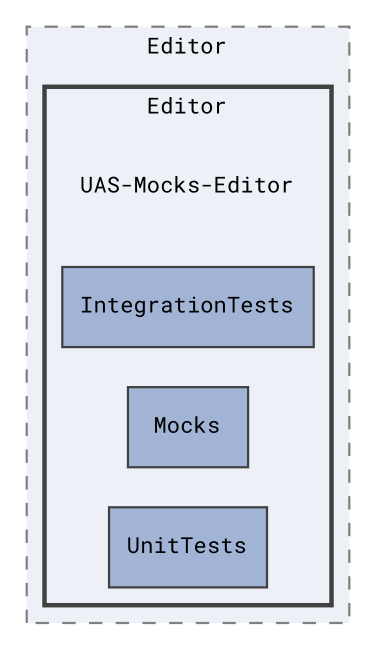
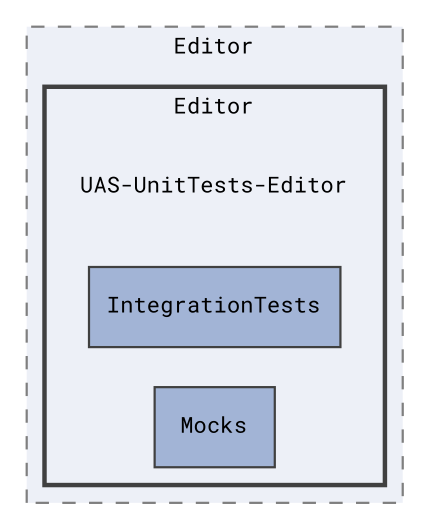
node "UAS-Mocks-Editor": label "UAS-Mocks-Editor" -> "UAS-UnitTests-Editor"
node "UnitTests": removed
